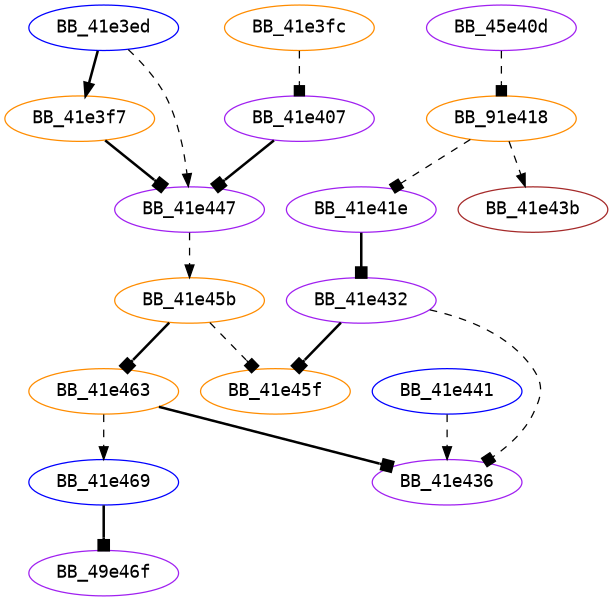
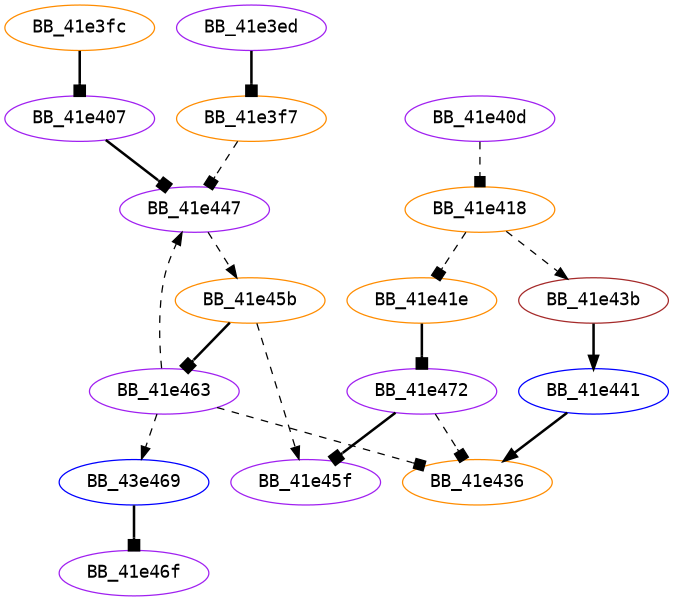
node "BB_41e3ed": color blue -> purple
node "BB_45e40d": label "BB_45e40d" -> "BB_41e40d"
edge "BB_41e3ed" -> "BB_41e3f7": arrowhead normal -> box
edge "BB_41e3fc" -> "BB_41e407": style dashed -> bold
edge "BB_41e3ed" -> "BB_41e447": now "BB_41e463" -> "BB_41e447"
node "BB_91e418": label "BB_91e418" -> "BB_41e418"
edge "BB_41e3f7" -> "BB_41e447": style bold -> dashed
node "BB_41e41e": color purple -> darkorange
node "BB_41e432": label "BB_41e432" -> "BB_41e472"
edge "BB_41e43b" -> "BB_41e441": added
edge "BB_41e45b" -> "BB_41e45f": arrowhead box -> normal
node "BB_41e463": color darkorange -> purple
node "BB_41e45f": color darkorange -> purple
edge "BB_41e441" -> "BB_41e436": style dashed -> bold
edge "BB_41e463" -> "BB_41e436": style bold -> dashed
node "BB_41e469": label "BB_41e469" -> "BB_43e469"
node "BB_41e436": color purple -> darkorange
node "BB_49e46f": label "BB_49e46f" -> "BB_41e46f"
